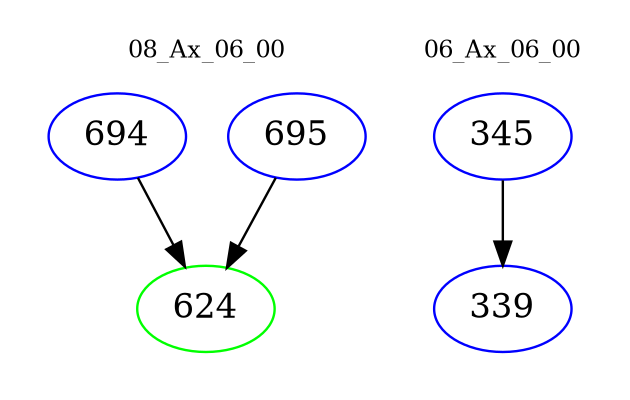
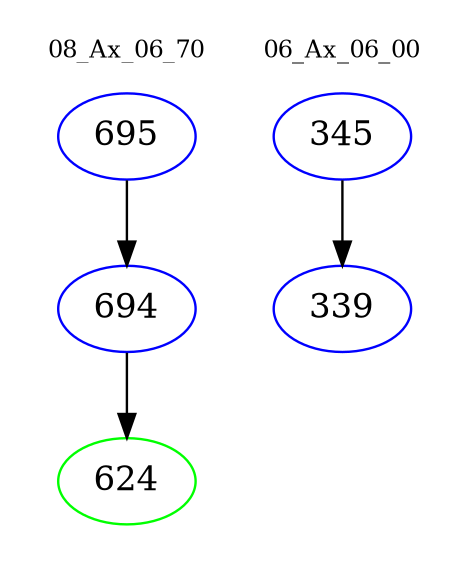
cluster "08_Ax_06_00": label "08_Ax_06_00" -> "08_Ax_06_70"
edge "695" -> "624": now "695" -> "694"
